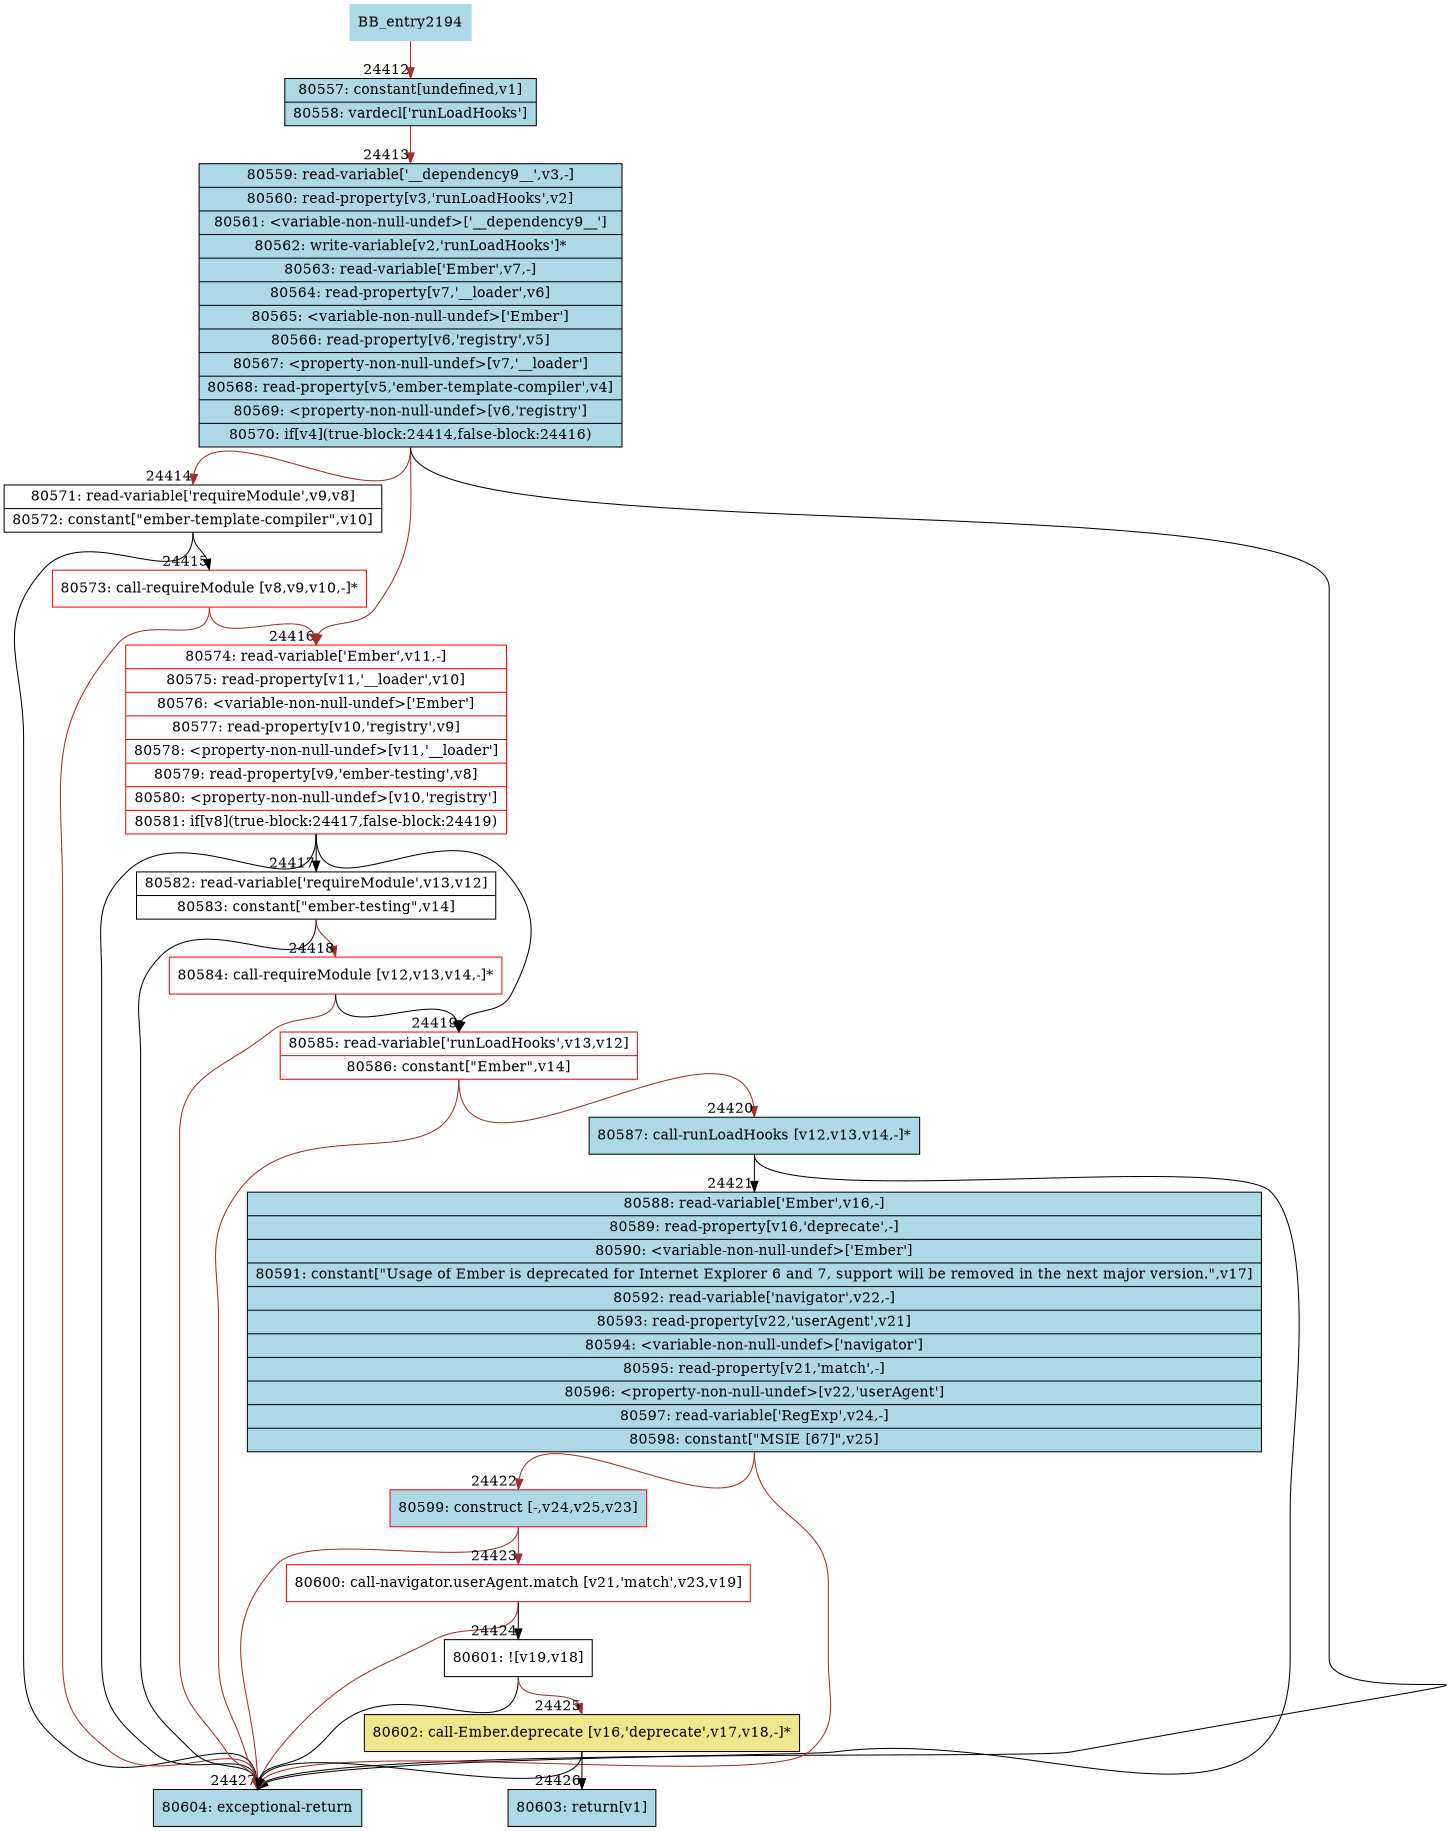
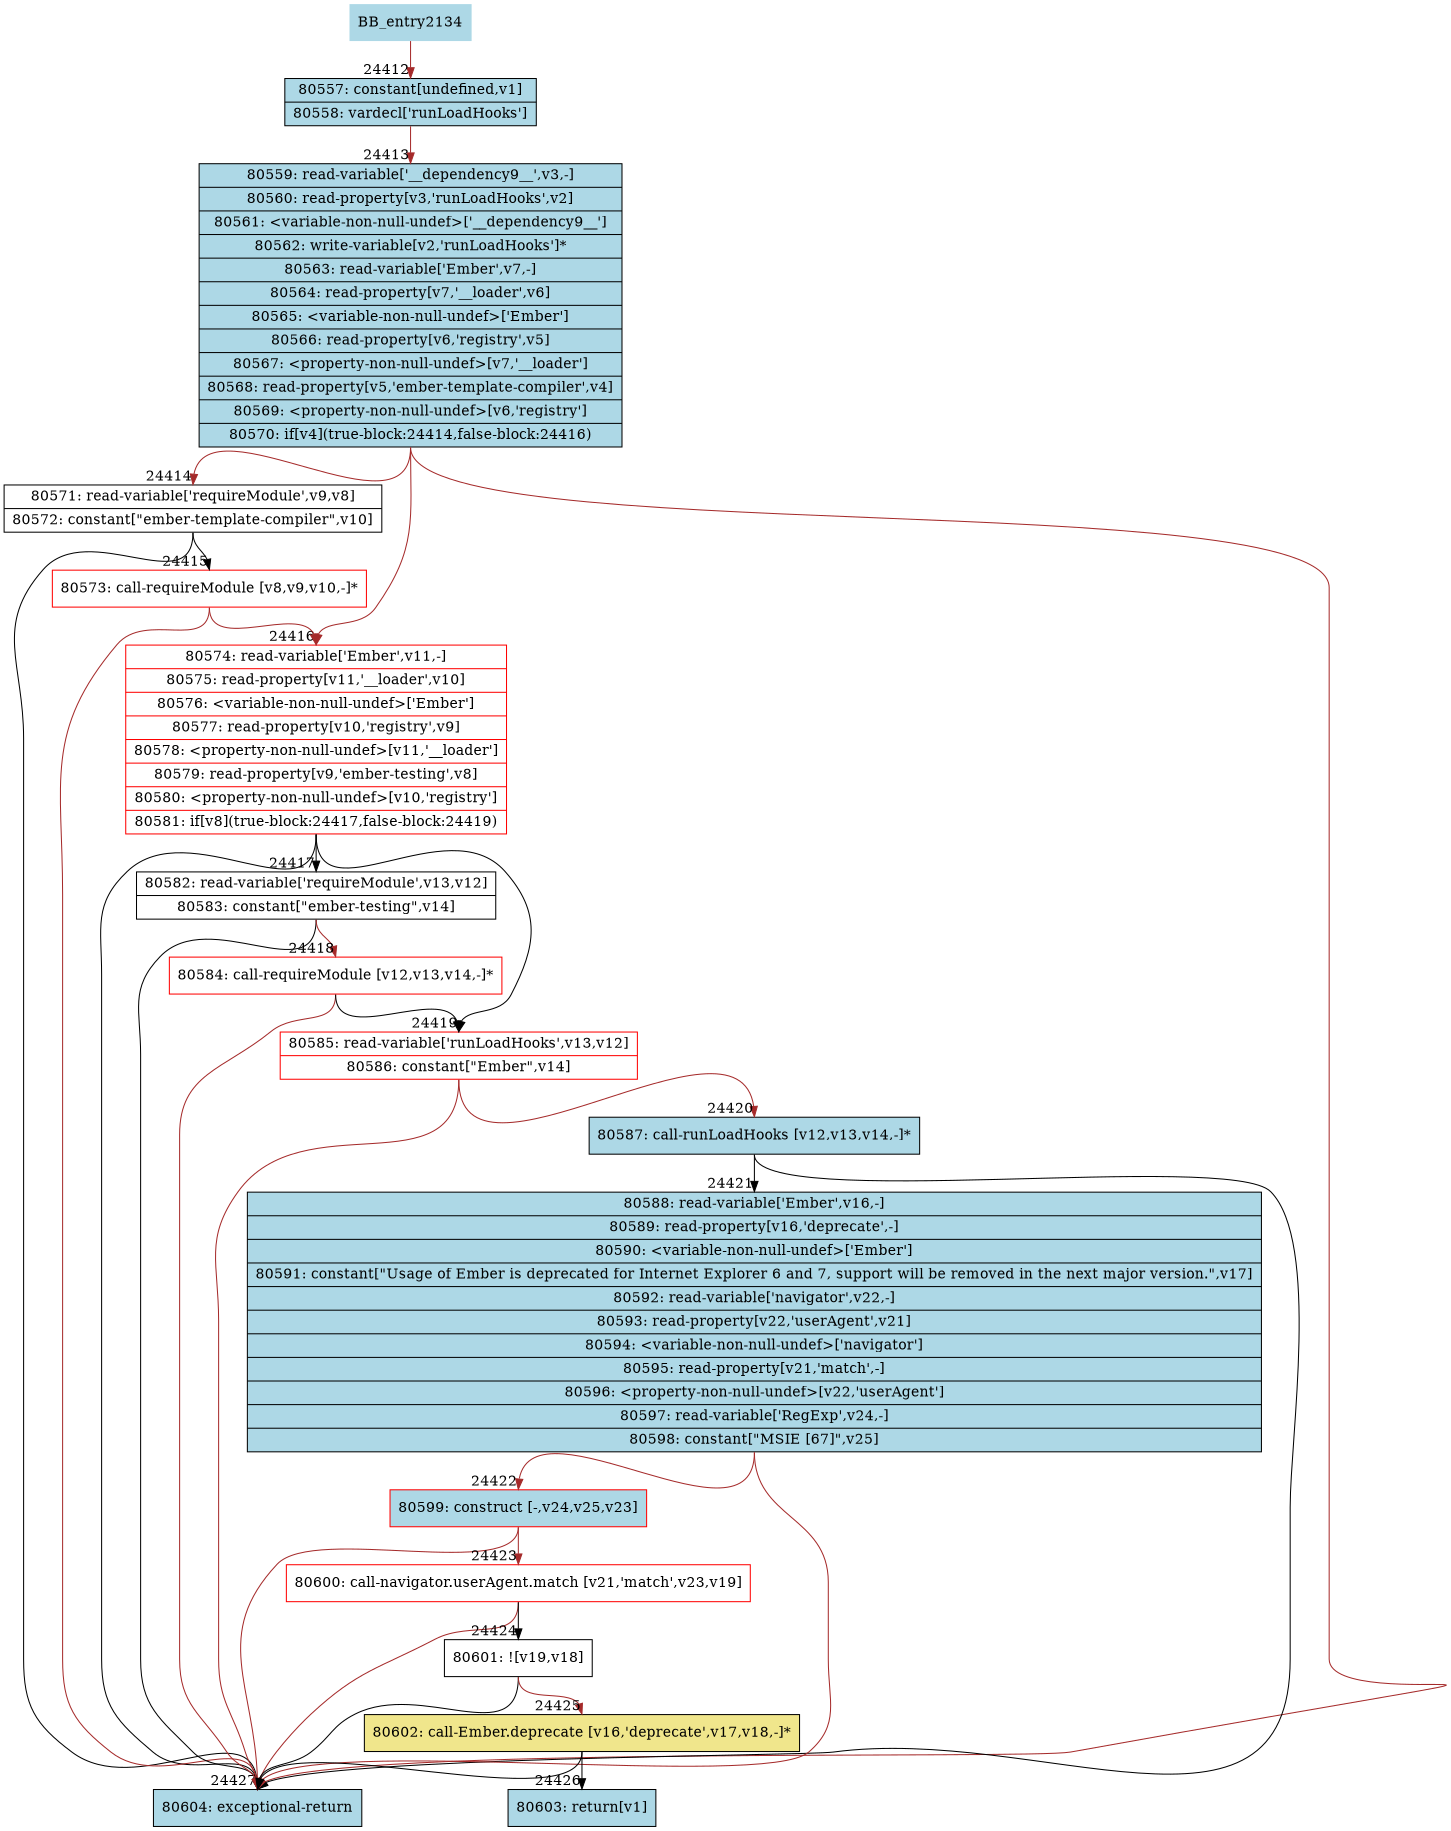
node "BB_entry2194": label "BB_entry2194" -> "BB_entry2134"
edge "80559: read-variable['__dependency9__',v3,-]" -> "80604: exceptional-return": color black -> brown
